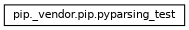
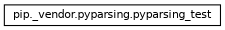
node "pip._vendor.pip.pyparsing_test": label "pip._vendor.pip.pyparsing_test" -> "pip._vendor.pyparsing.pyparsing_test"
